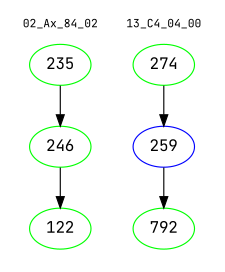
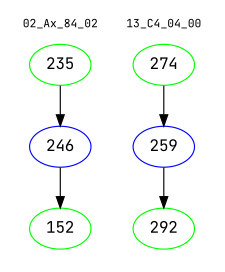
node "246": color green -> blue
node "122": label "122" -> "152"
node "792": label "792" -> "292"
